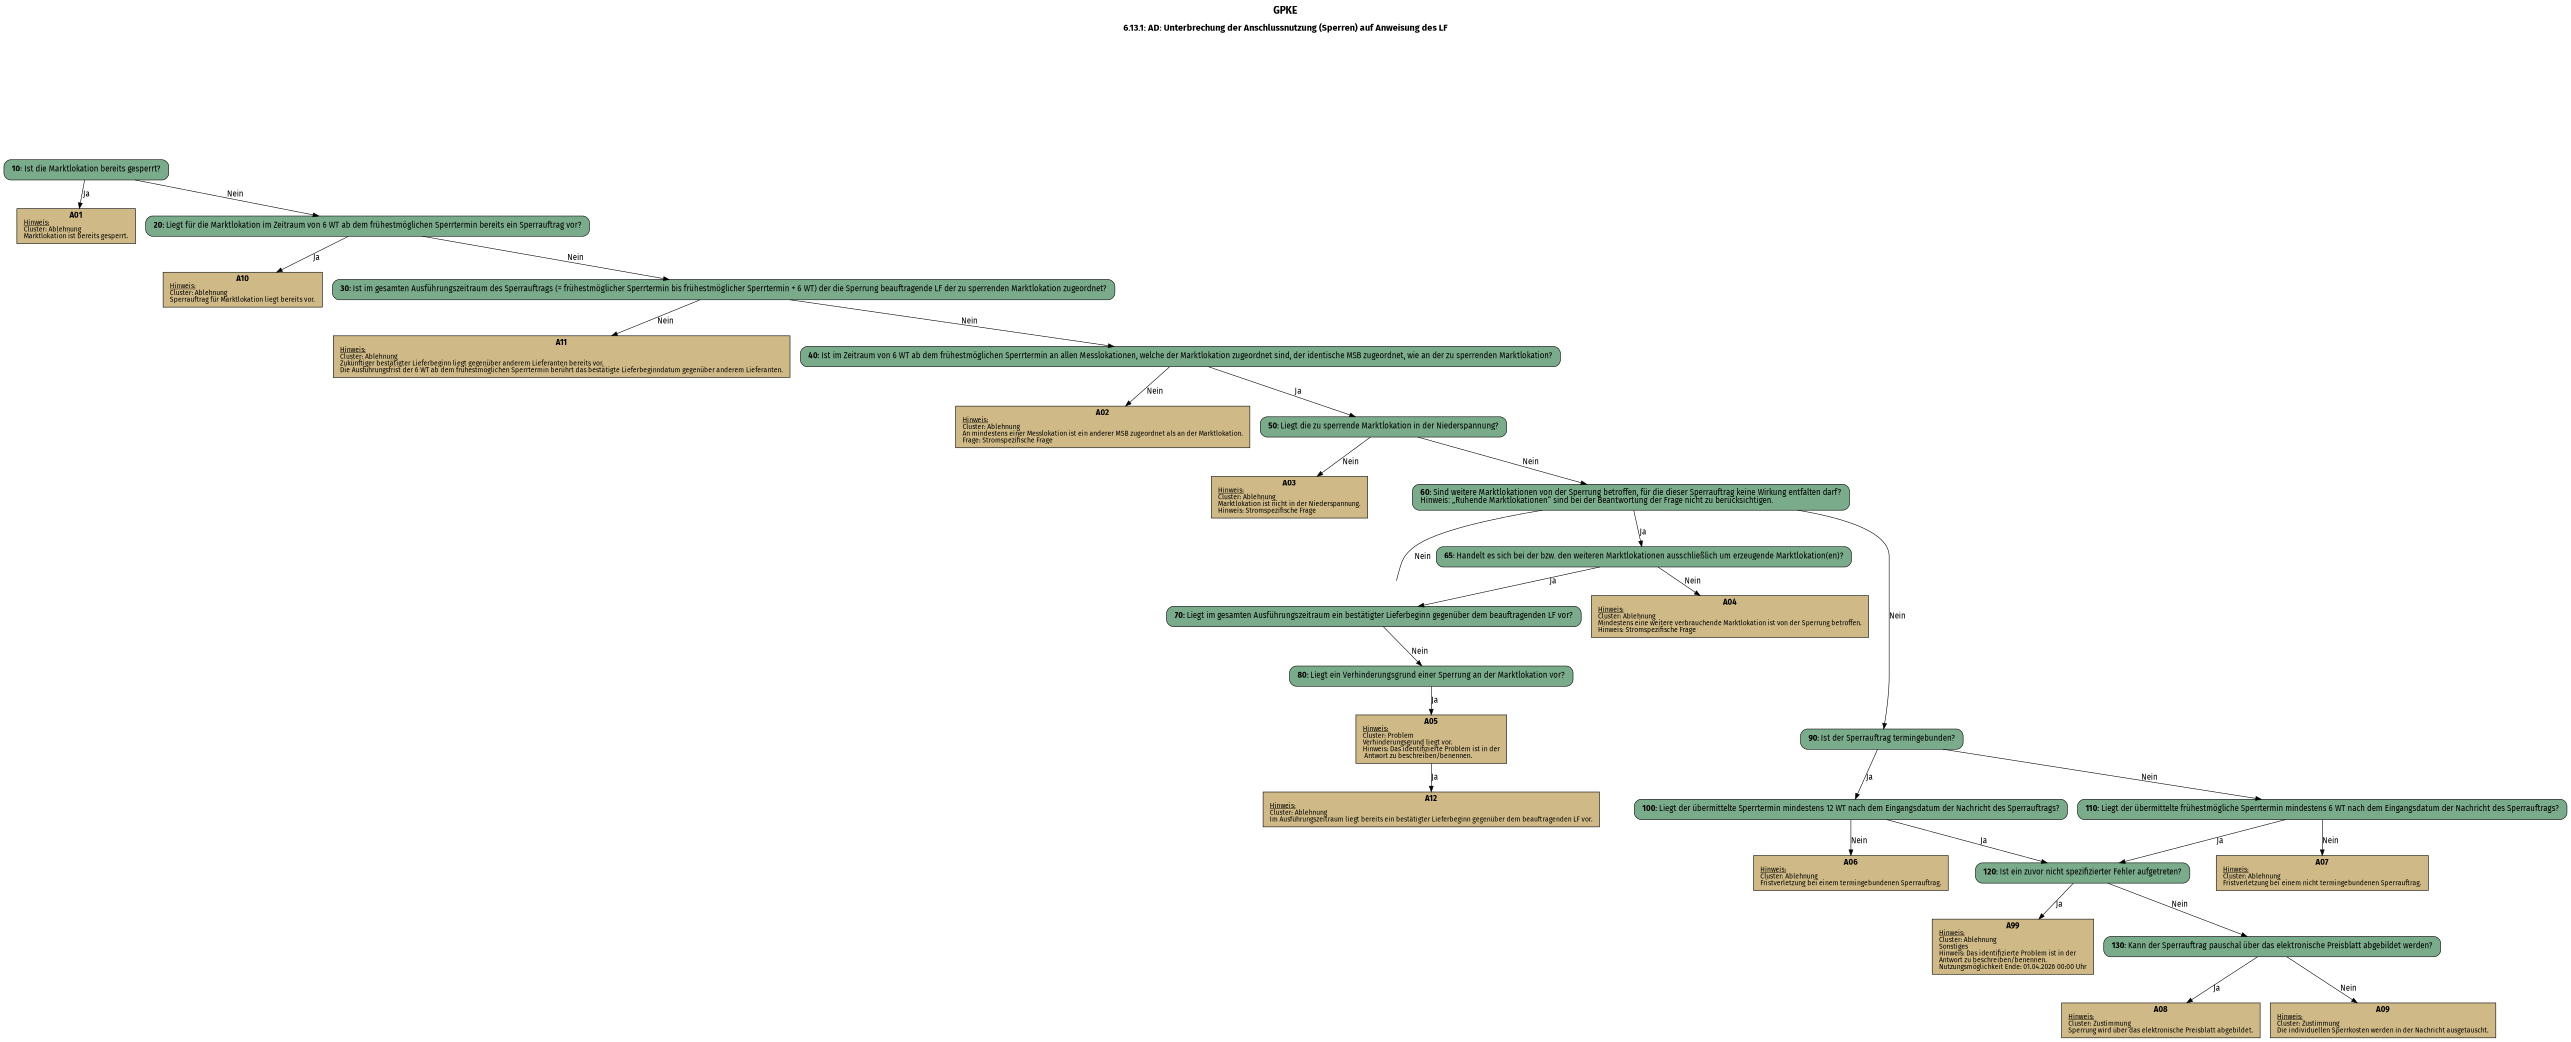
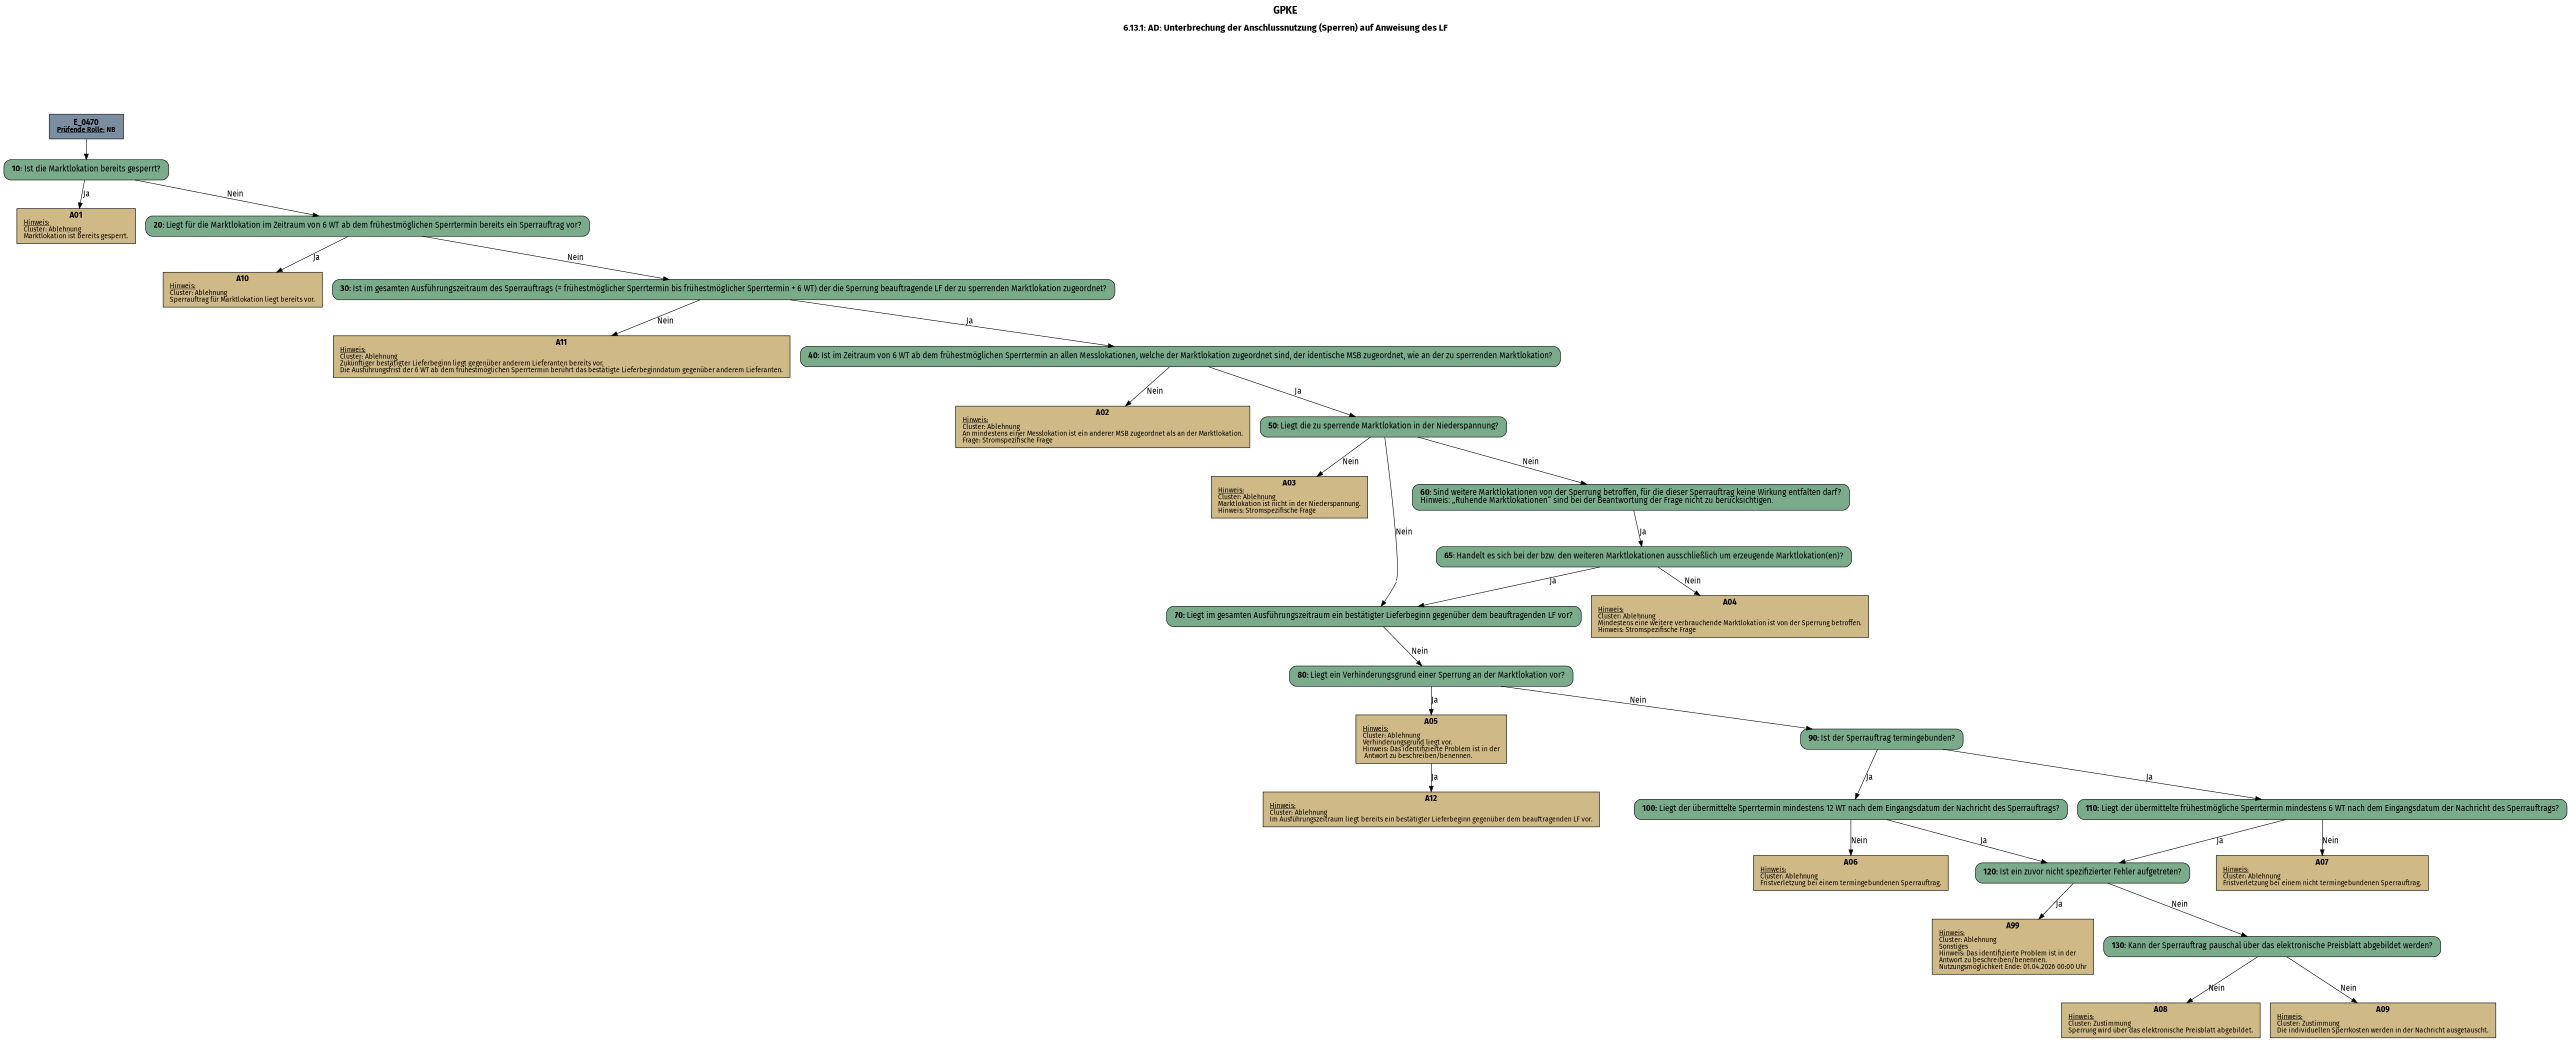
node "E_0470": added
edge "30:" -> "40:": label "Nein" -> "Ja"
edge "60:" -> "70:": now "50:" -> "70:"
edge "60:" -> "90:": now "80:" -> "90:"
node "A05": text "Cluster: Problem" -> "Cluster: Ablehnung"
edge "90:" -> "110:": label "Nein" -> "Ja"
edge "130:" -> "A08": label "Ja" -> "Nein"
